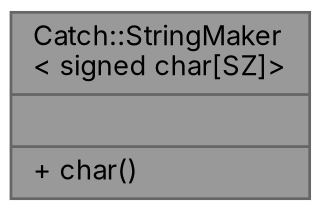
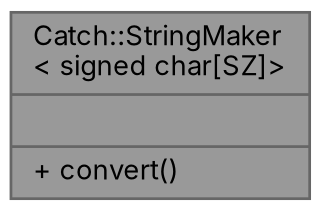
node "Catch::StringMaker": text "+ char()" -> "+ convert()"
